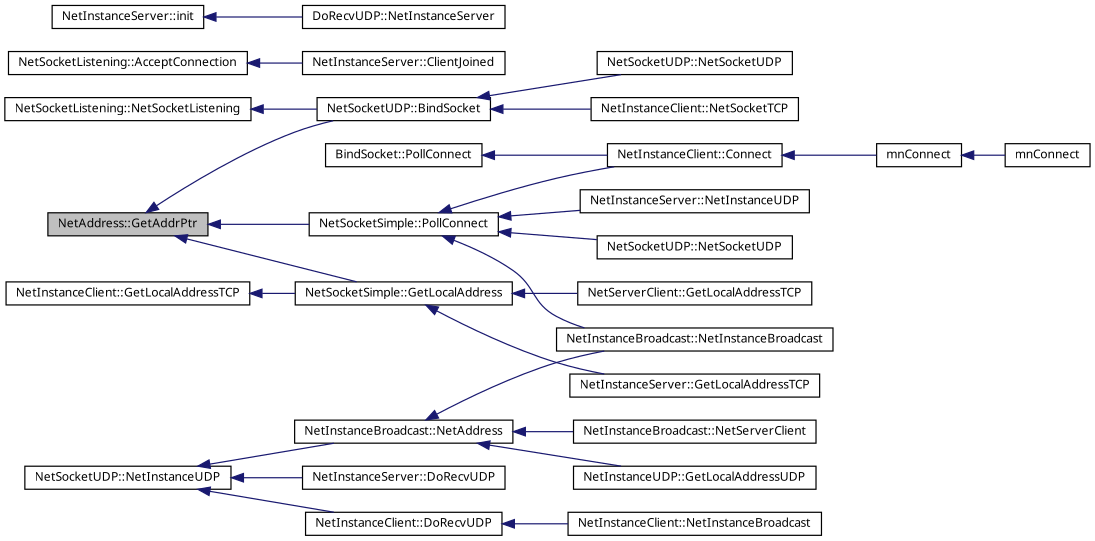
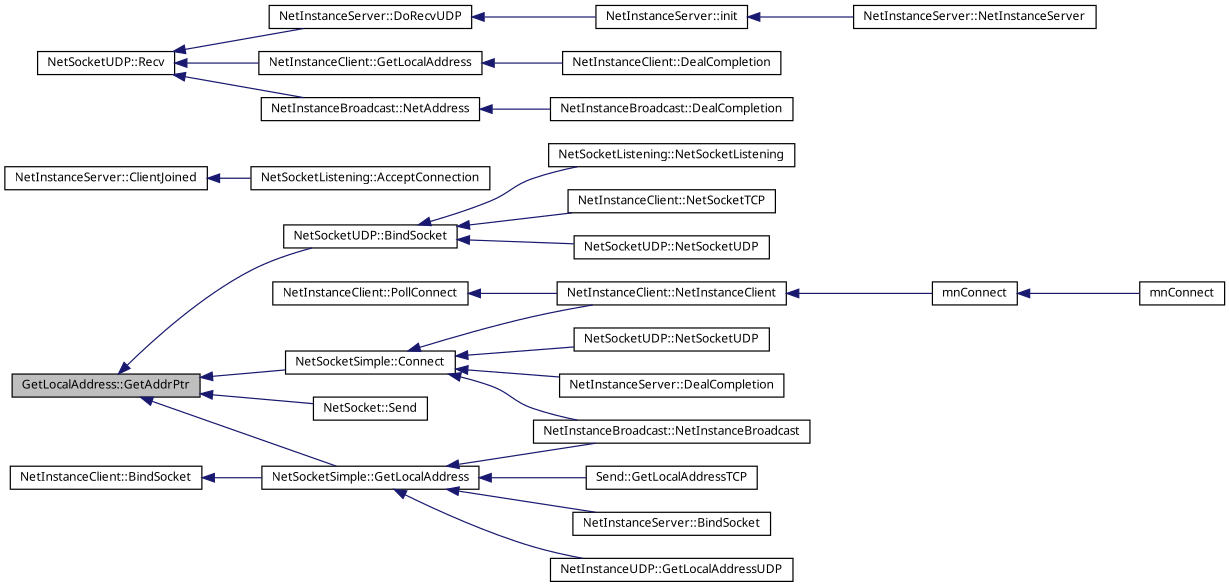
node "DoRecvUDP::NetInstanceServer": label "DoRecvUDP::NetInstanceServer" -> "NetInstanceServer::NetInstanceServer"
edge "NetInstanceServer::init" -> "NetInstanceServer::DoRecvUDP": added
edge "NetInstanceServer::ClientJoined" -> "NetSocketListening::AcceptConnection": reversed
edge "NetSocketUDP::BindSocket" -> "NetSocketListening::NetSocketListening": reversed
node "BindSocket::PollConnect": label "BindSocket::PollConnect" -> "NetInstanceClient::PollConnect"
node "NetInstanceClient::Connect": label "NetInstanceClient::Connect" -> "NetInstanceClient::NetInstanceClient"
node "NetInstanceServer::NetInstanceUDP": label "NetInstanceServer::NetInstanceUDP" -> "NetInstanceServer::DealCompletion"
node "NetAddress::GetAddrPtr": label "NetAddress::GetAddrPtr" -> "GetLocalAddress::GetAddrPtr"
node "NetSocketSimple::PollConnect": label "NetSocketSimple::PollConnect" -> "NetSocketSimple::Connect"
node "NetInstanceClient::GetLocalAddressTCP": label "NetInstanceClient::GetLocalAddressTCP" -> "NetInstanceClient::BindSocket"
node "NetServerClient::GetLocalAddressTCP": label "NetServerClient::GetLocalAddressTCP" -> "Send::GetLocalAddressTCP"
edge "NetInstanceBroadcast::NetInstanceBroadcast" -> "NetInstanceBroadcast::NetAddress": now "NetInstanceBroadcast::NetInstanceBroadcast" -> "NetSocketSimple::GetLocalAddress"
node "NetInstanceServer::GetLocalAddressTCP": label "NetInstanceServer::GetLocalAddressTCP" -> "NetInstanceServer::BindSocket"
node "NetSocket::Send": added
node "NetInstanceBroadcast::NetServerClient": label "NetInstanceBroadcast::NetServerClient" -> "NetInstanceBroadcast::DealCompletion"
edge "NetInstanceUDP::GetLocalAddressUDP" -> "NetInstanceBroadcast::NetAddress": now "NetInstanceUDP::GetLocalAddressUDP" -> "NetSocketSimple::GetLocalAddress"
node "NetSocketUDP::NetInstanceUDP": label "NetSocketUDP::NetInstanceUDP" -> "NetSocketUDP::Recv"
node "NetInstanceClient::DoRecvUDP": label "NetInstanceClient::DoRecvUDP" -> "NetInstanceClient::GetLocalAddress"
node "NetInstanceClient::NetInstanceBroadcast": label "NetInstanceClient::NetInstanceBroadcast" -> "NetInstanceClient::DealCompletion"
